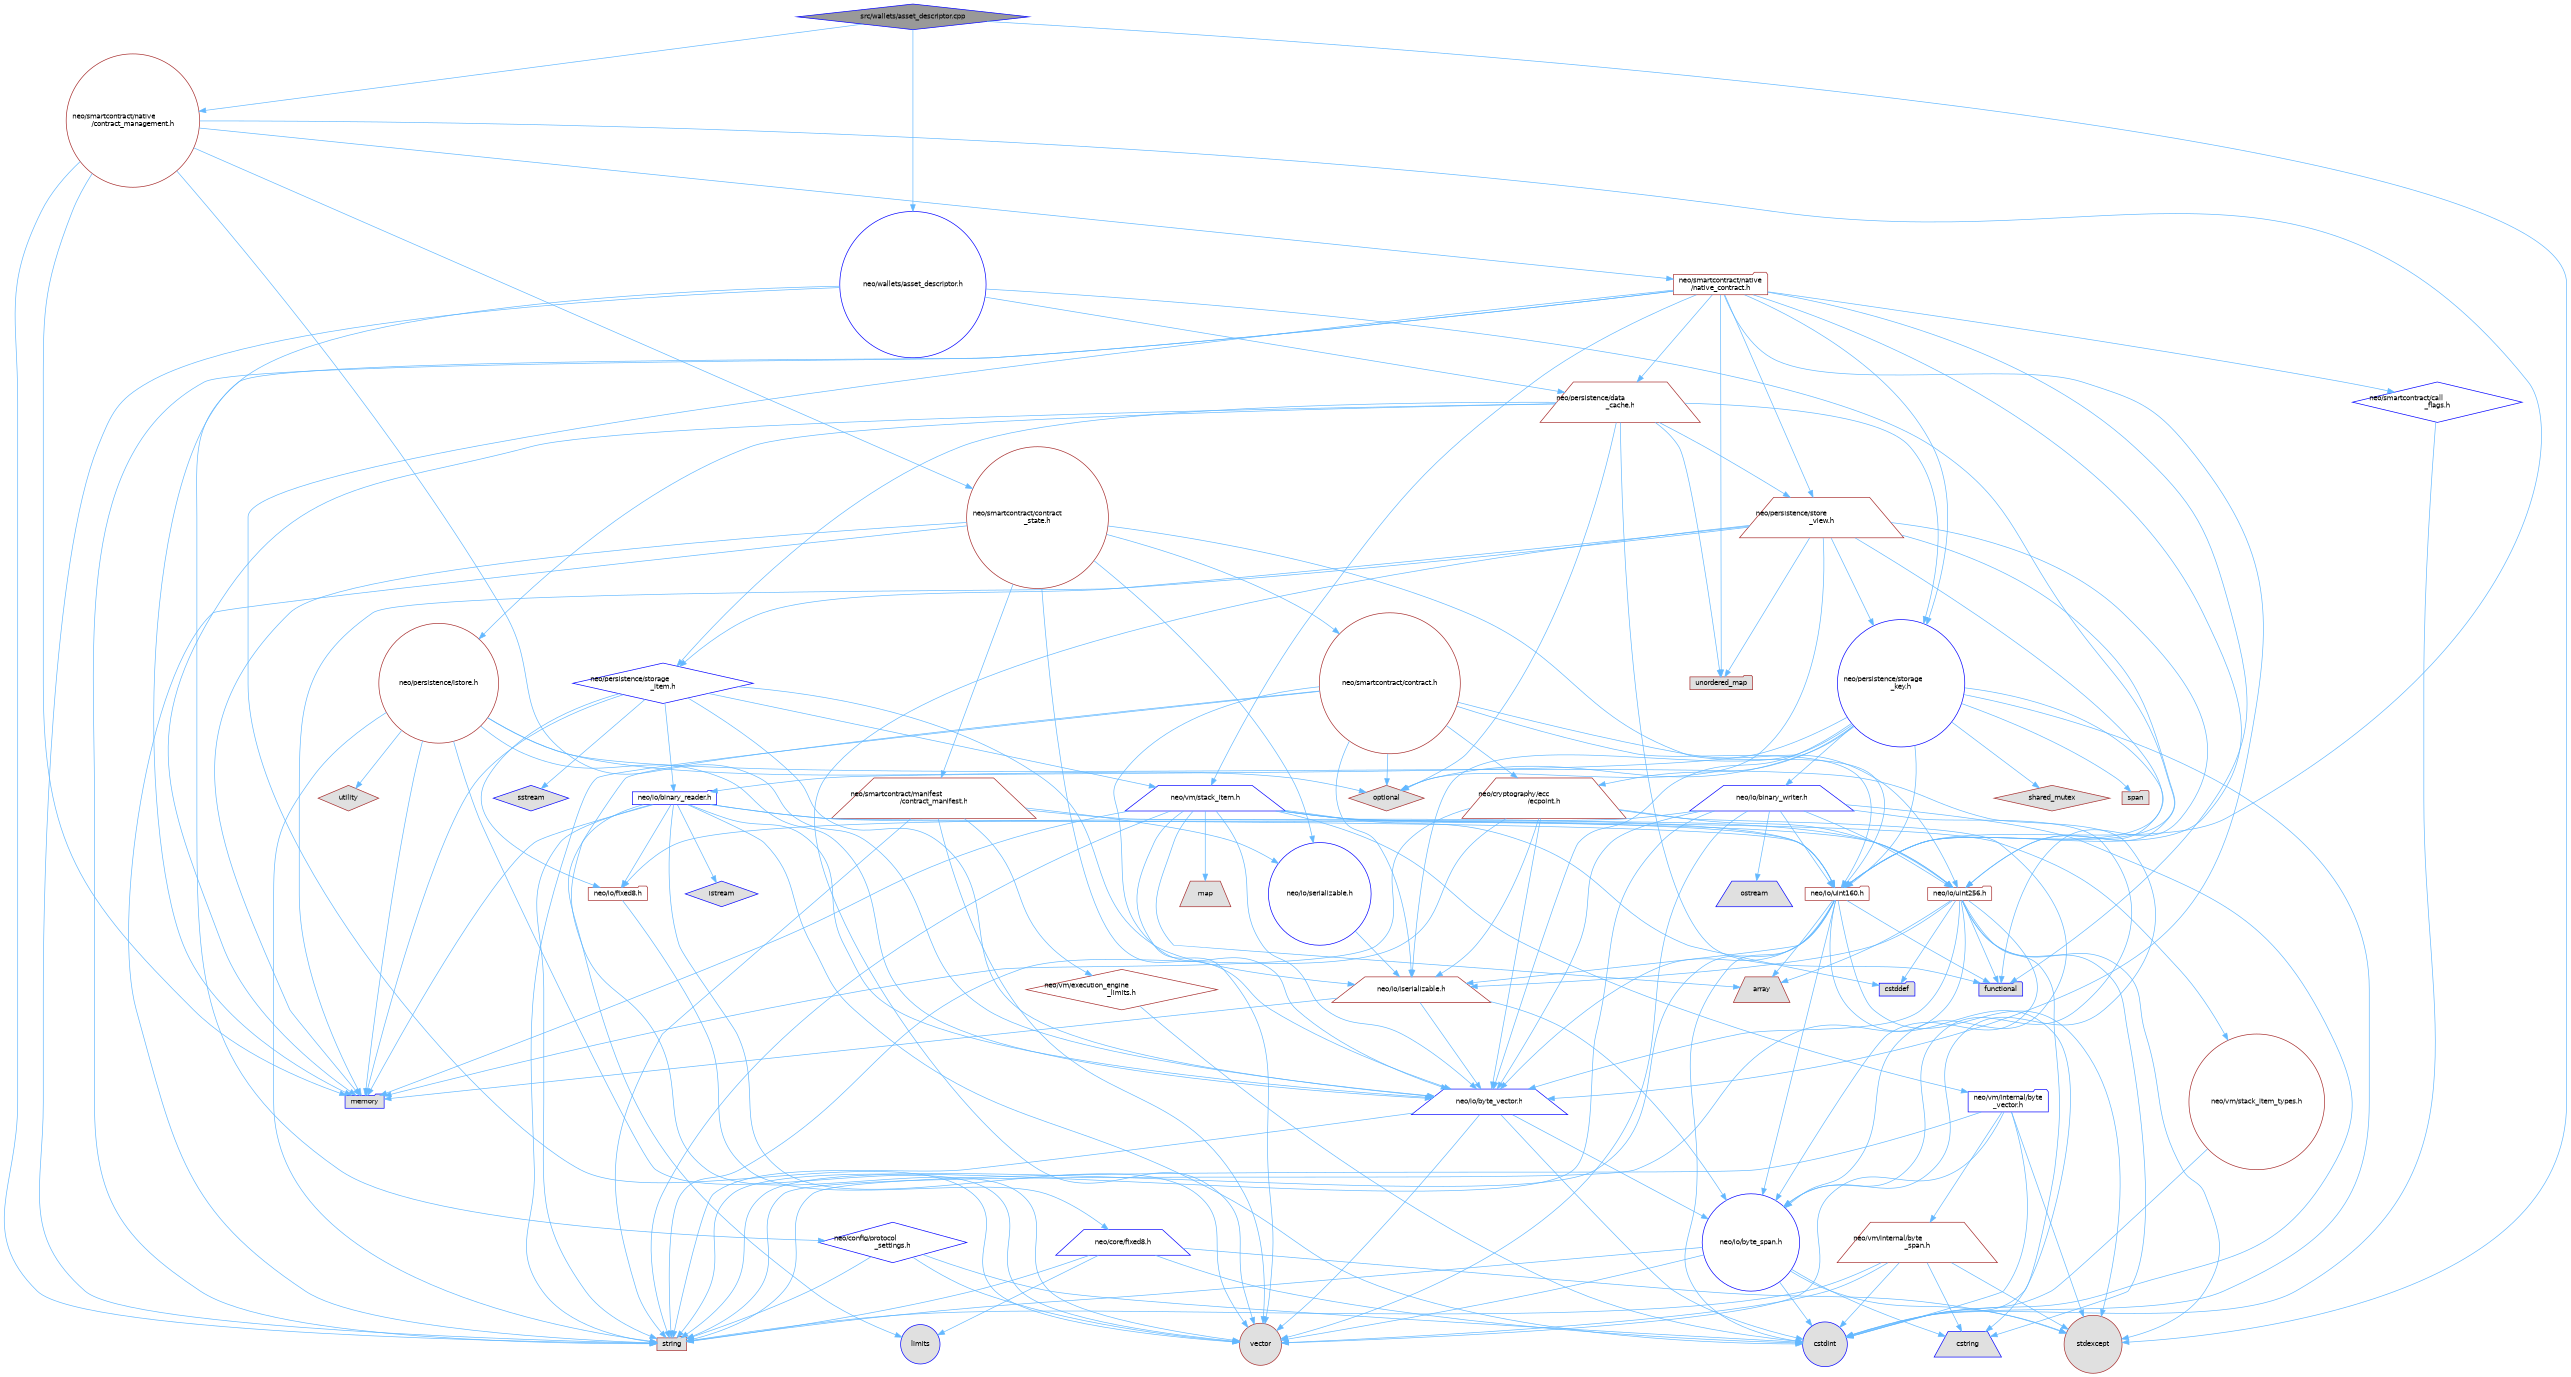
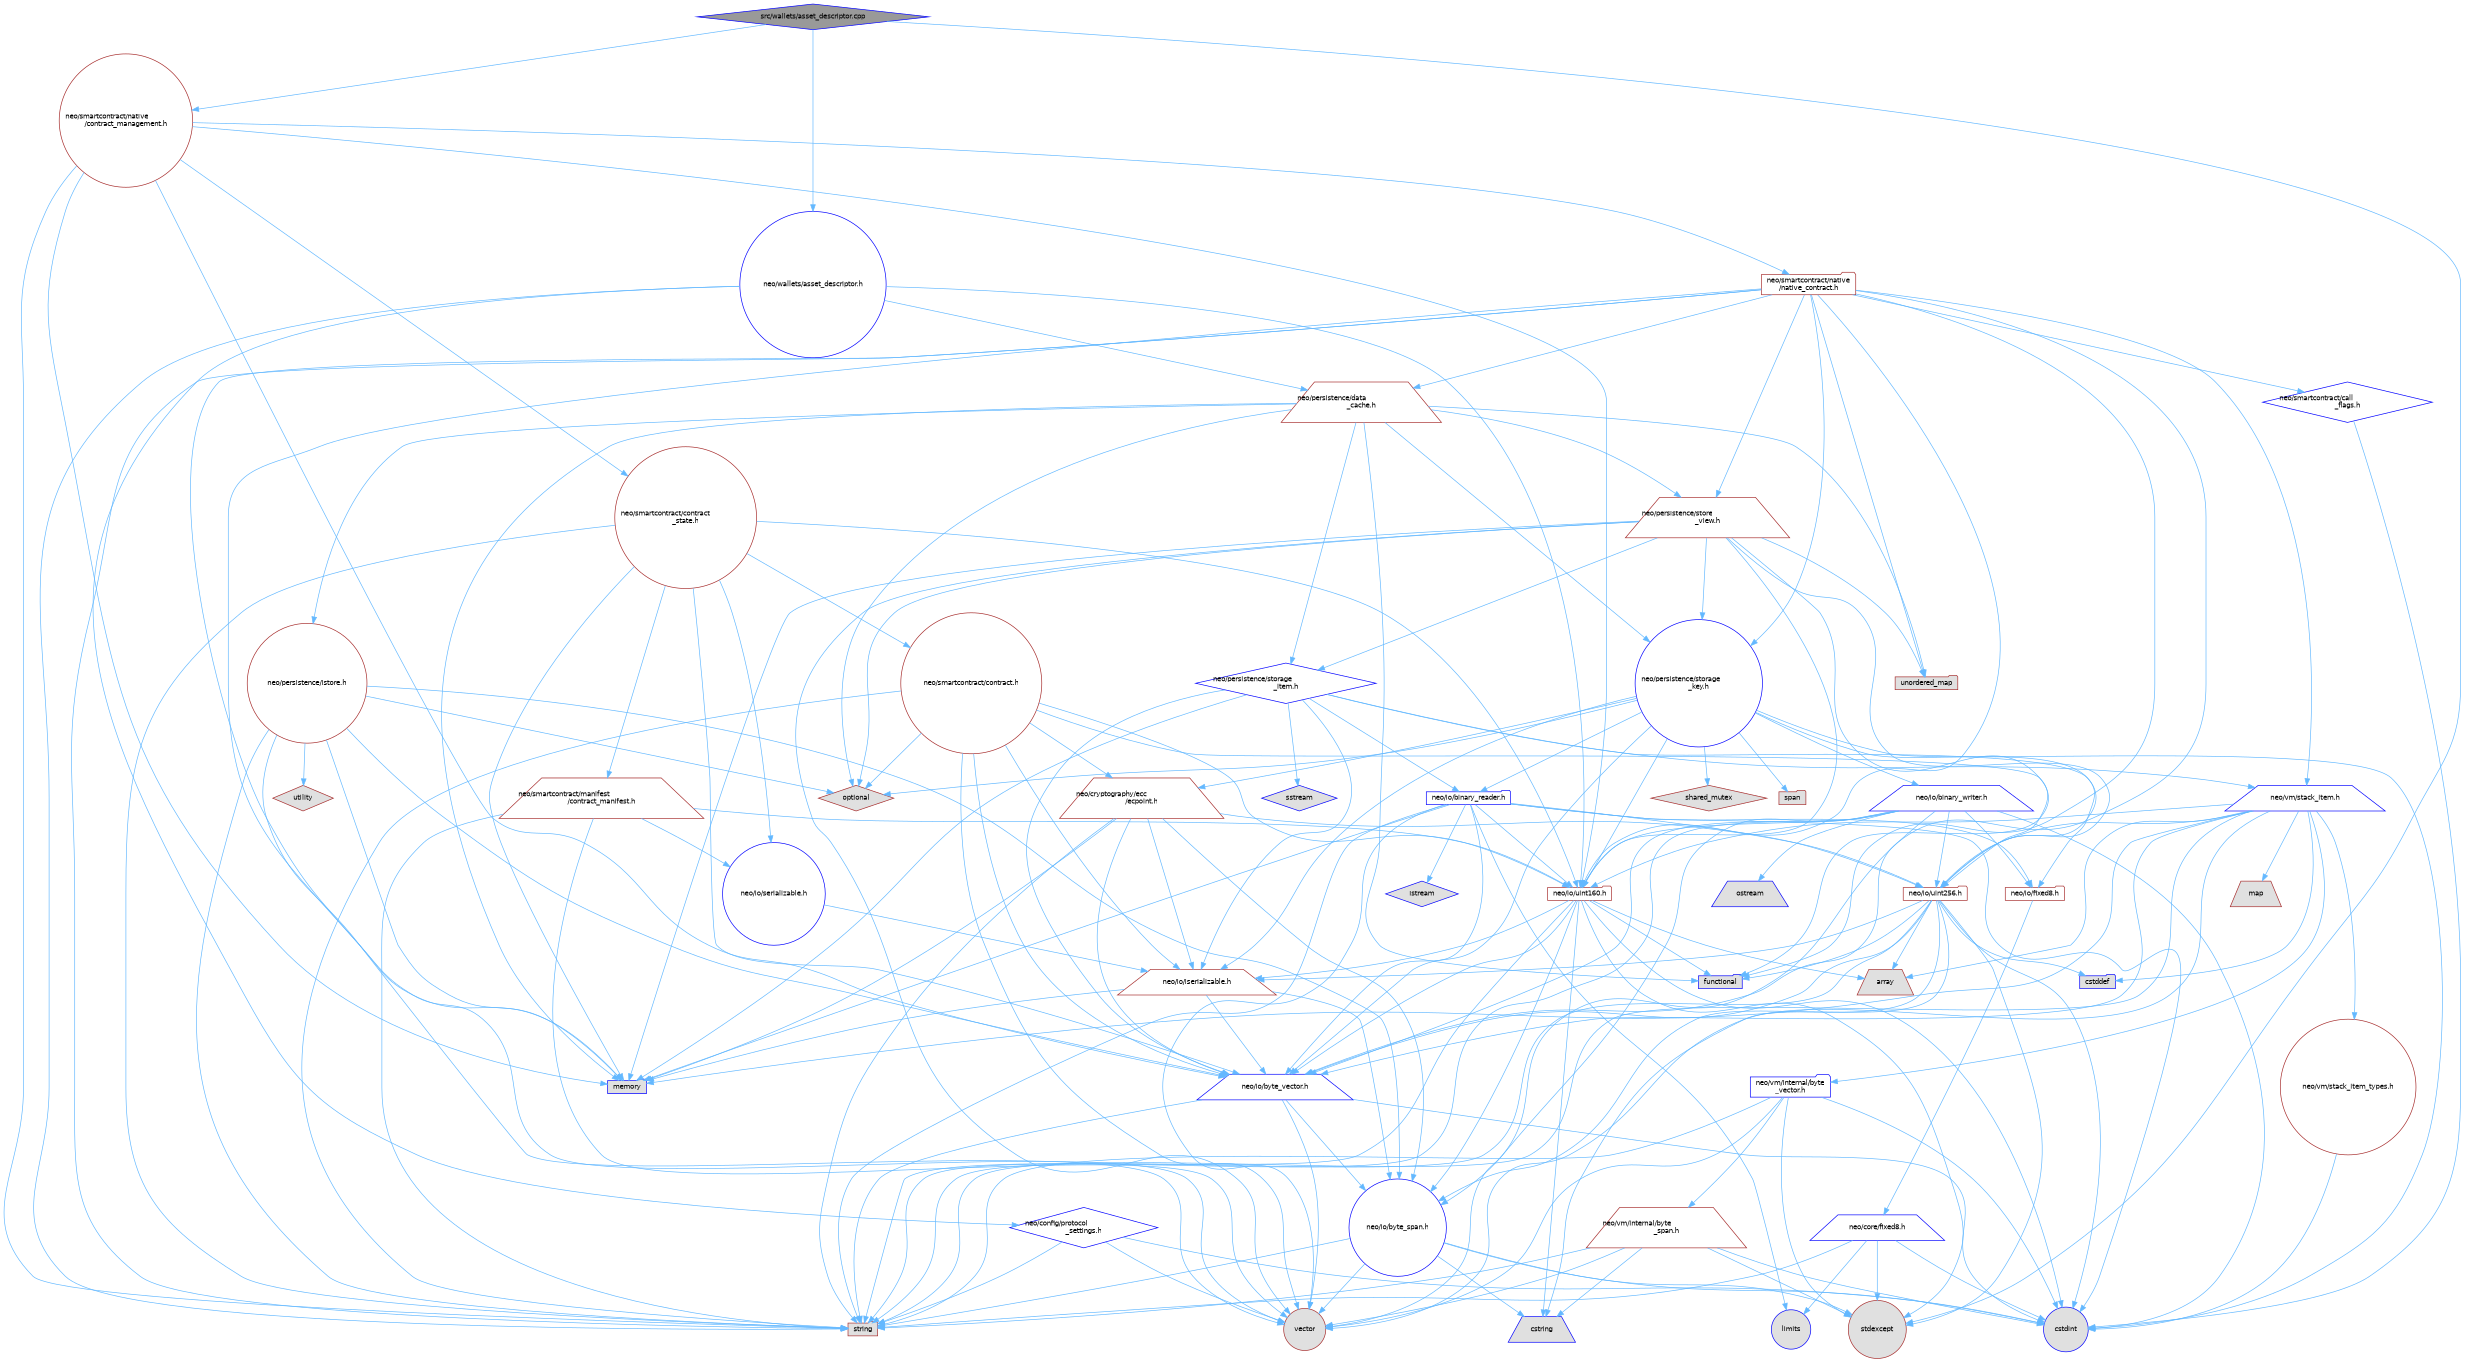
node "neo/vm/execution_engine _limits.h": removed
